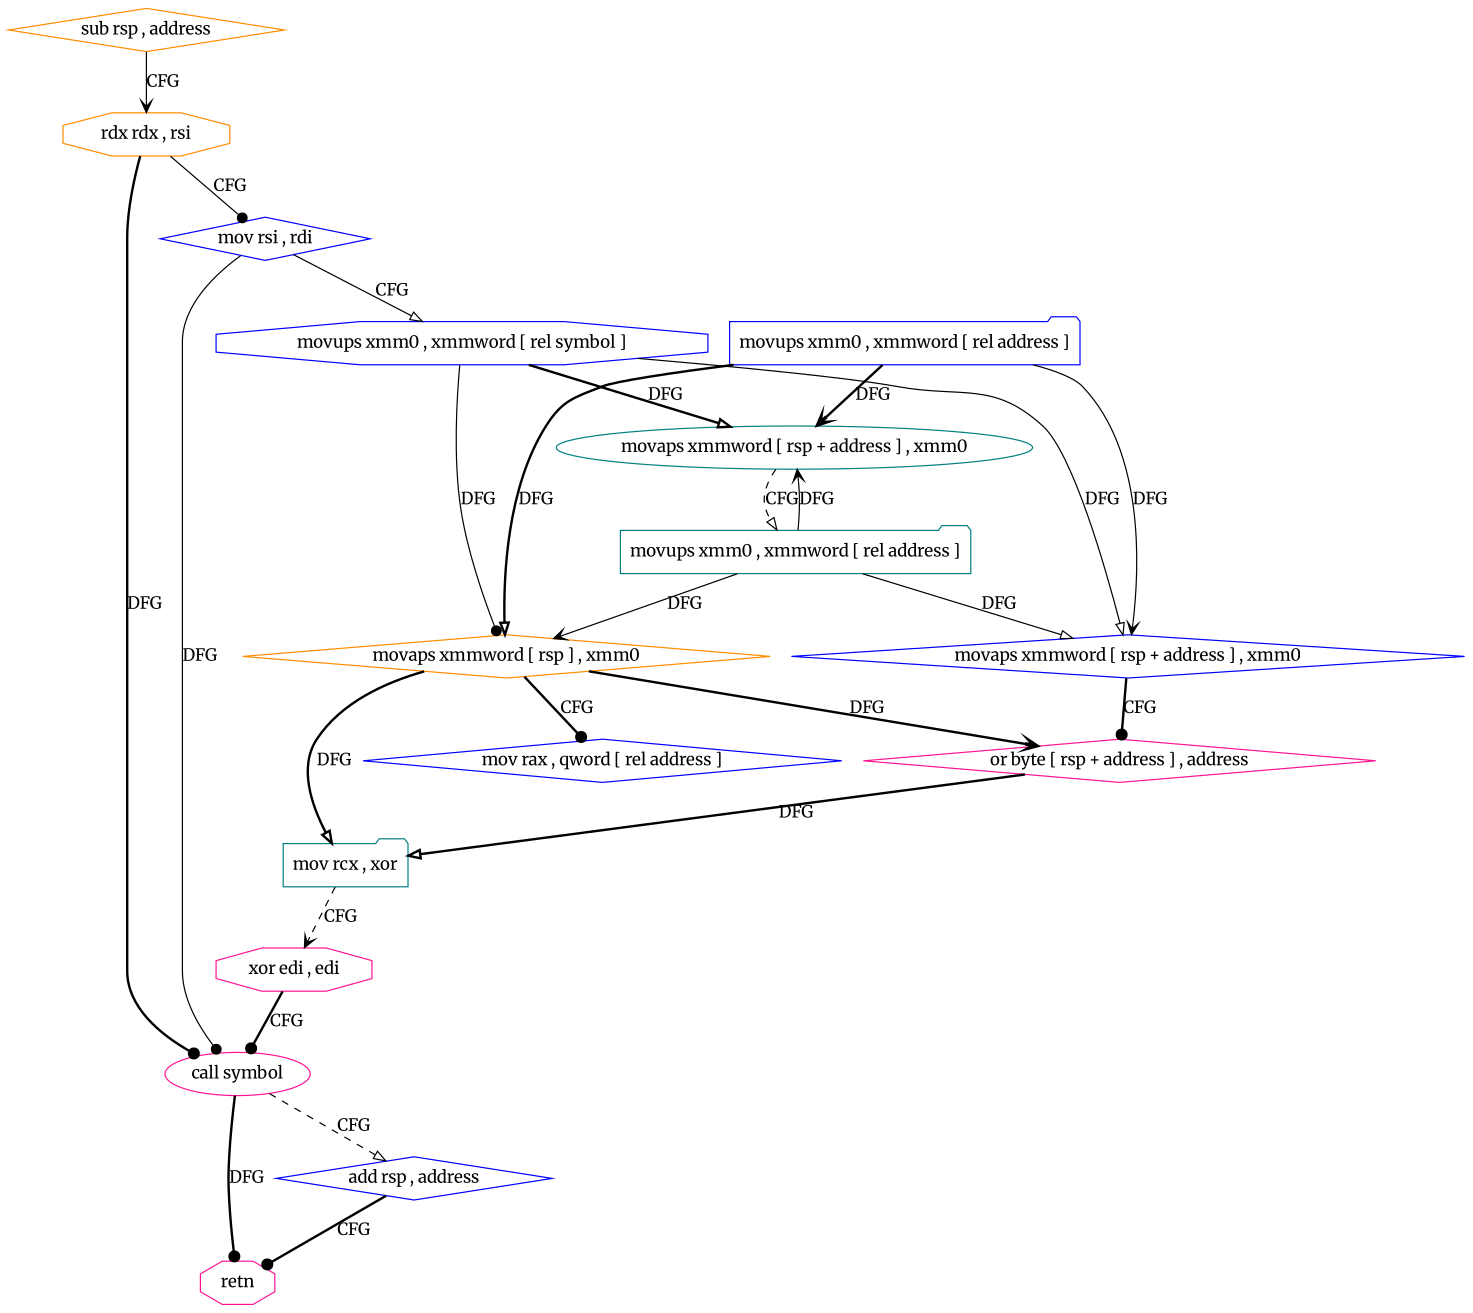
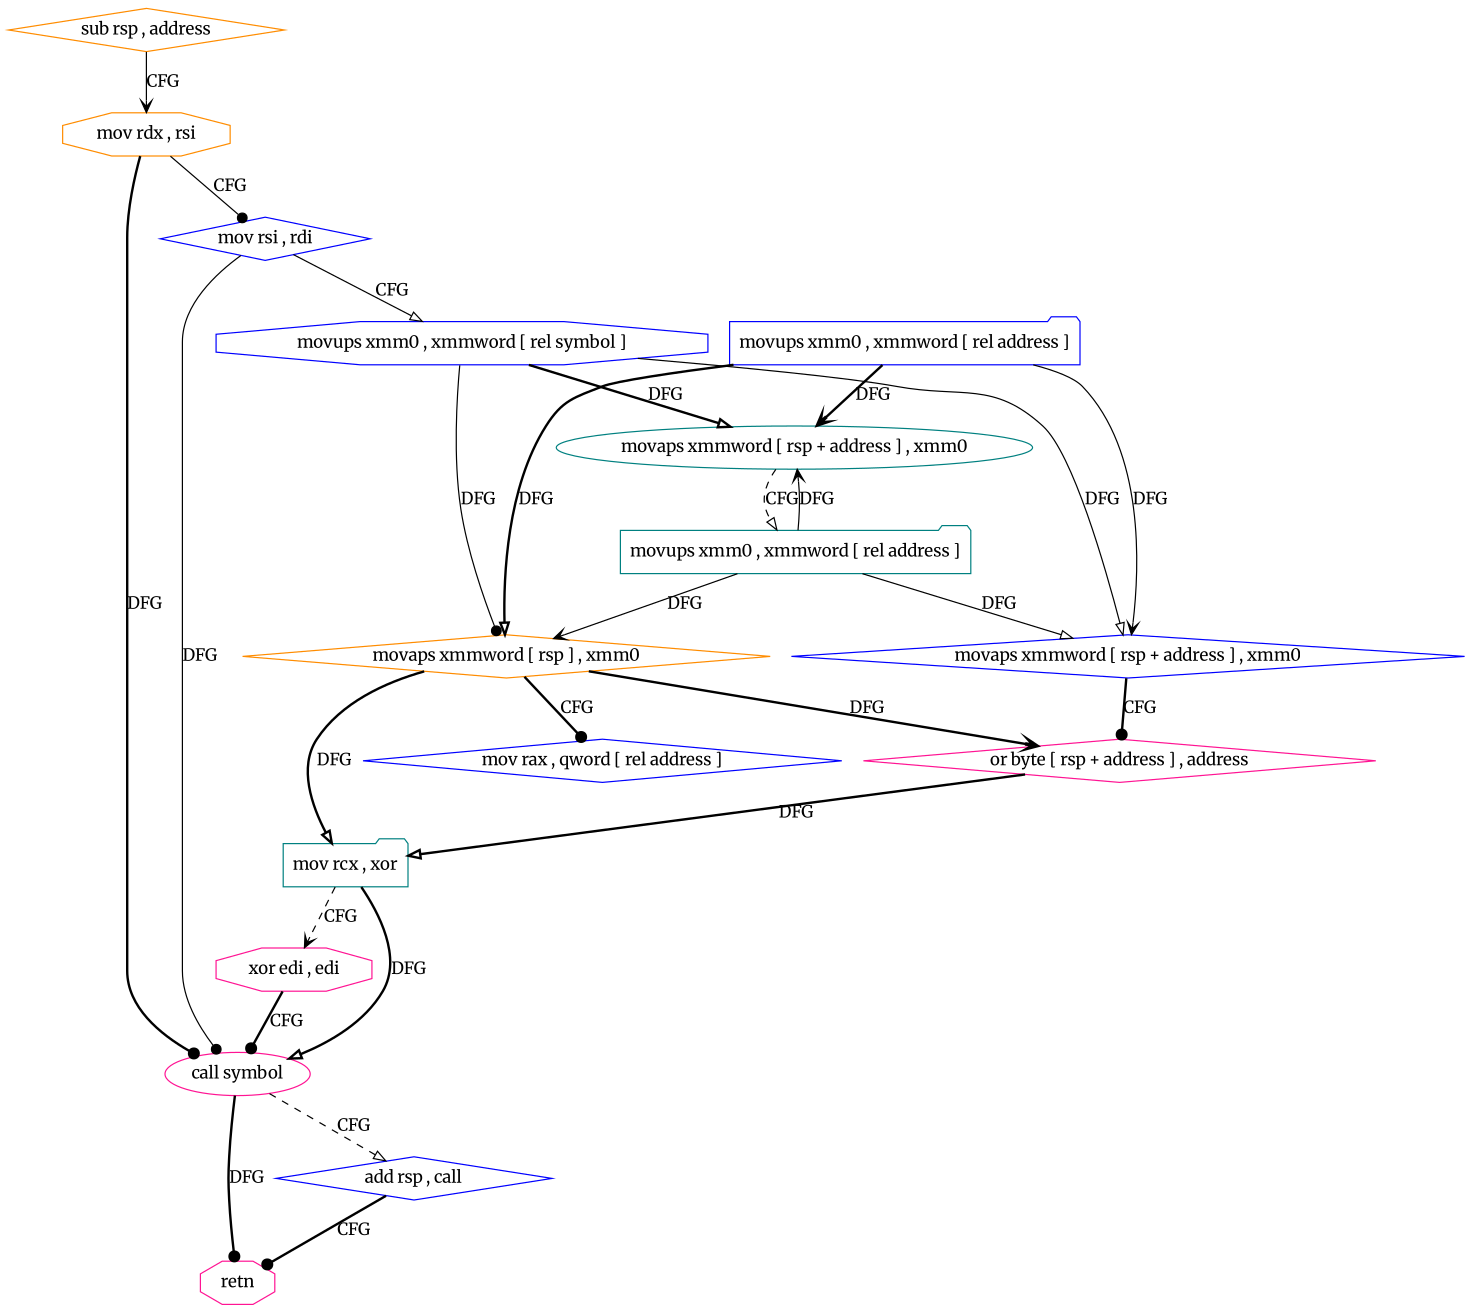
node "rdx rdx , rsi": label "rdx rdx , rsi" -> "mov rdx , rsi"
edge "mov rcx , xor" -> "call symbol": added, label "DFG"
node "add rsp , address": label "add rsp , address" -> "add rsp , call"
